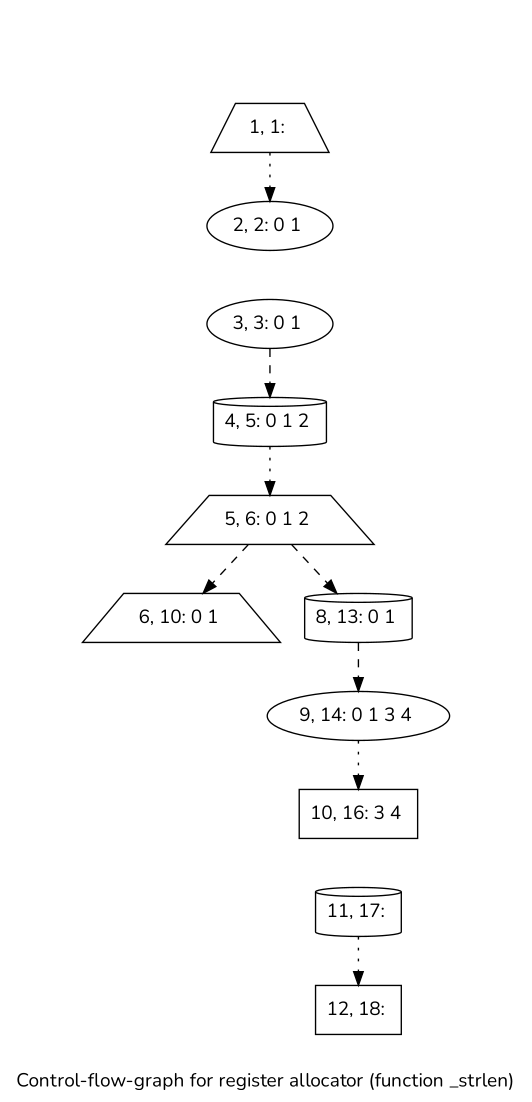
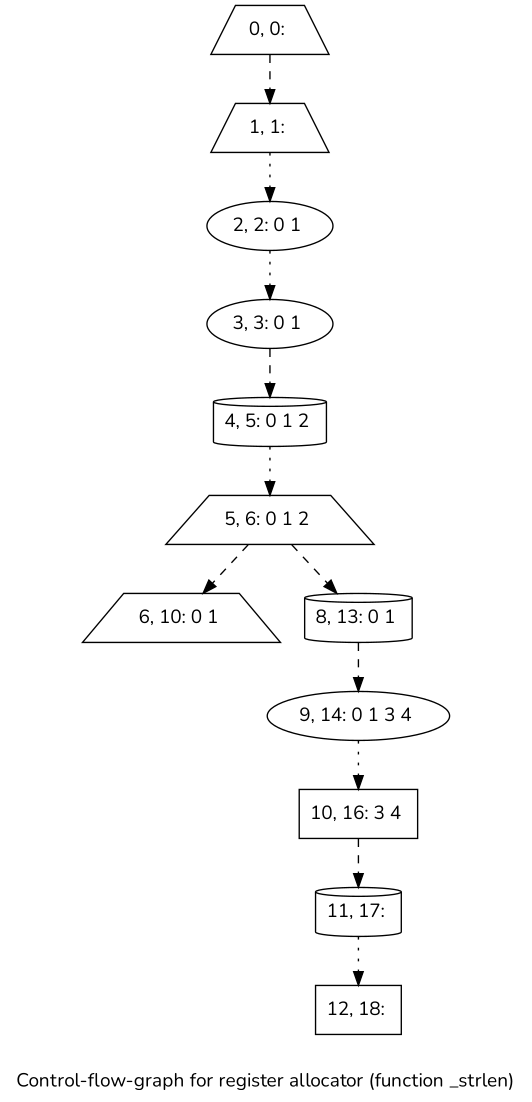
node "0, 0:": added
edge "2, 2: 0 1" -> "3, 3: 0 1": added
edge "10, 16: 3 4" -> "11, 17:": added
